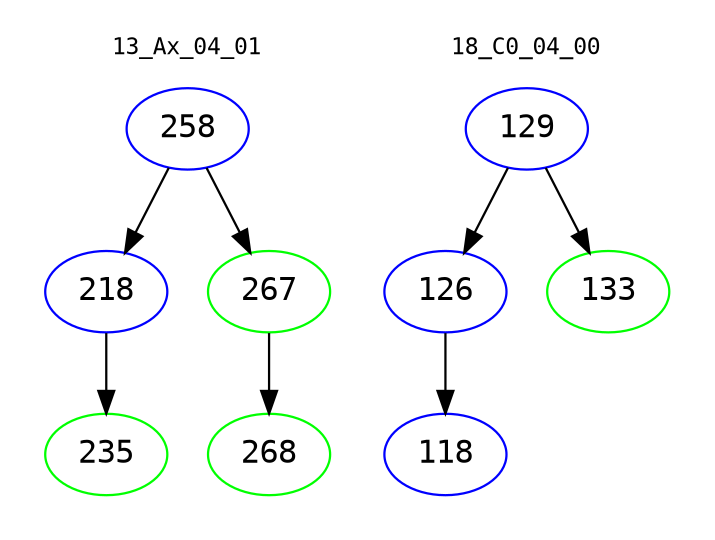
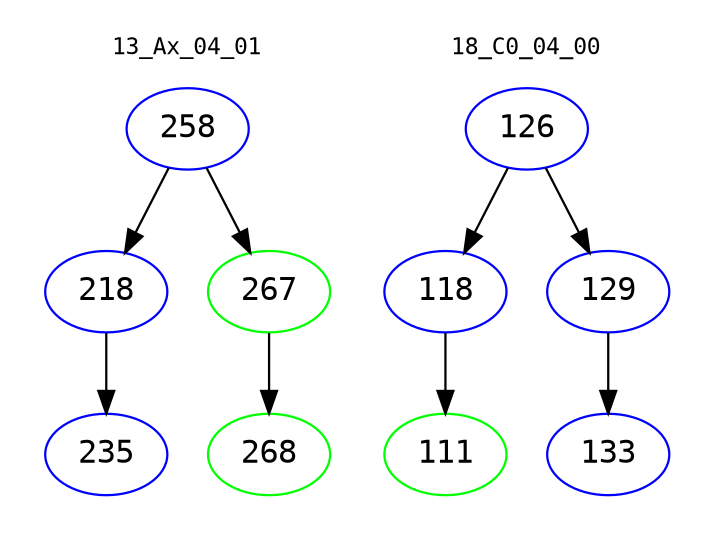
edge "129" -> "126": reversed
node "133": color green -> blue
node "235": color green -> blue
node "111": added
